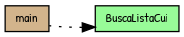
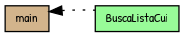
edge "main" -> "BuscaListaCui": reversed
